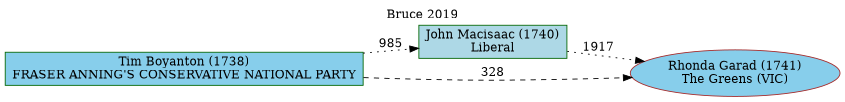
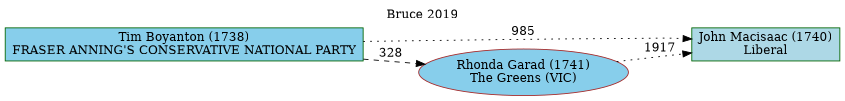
edge "John Macisaac (1740) Liberal" -> "Rhonda Garad (1741) The Greens (VIC)": reversed
